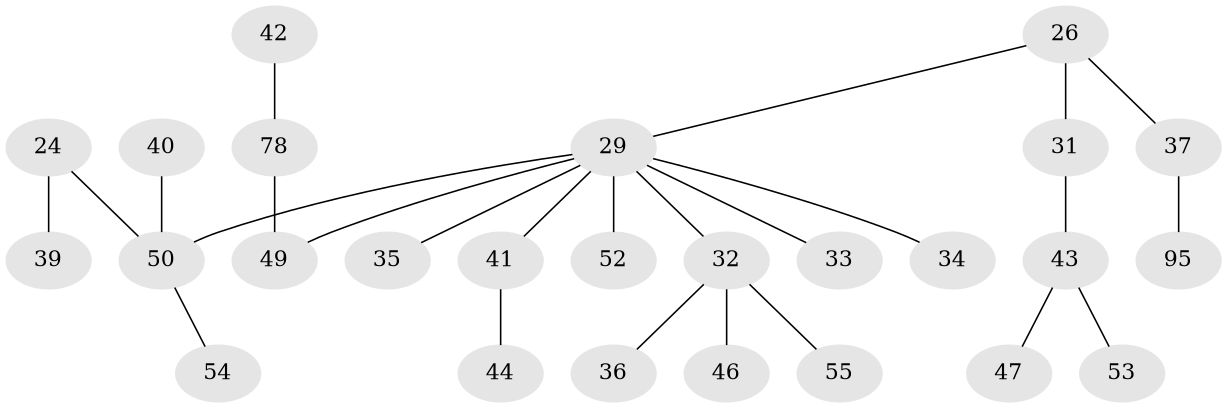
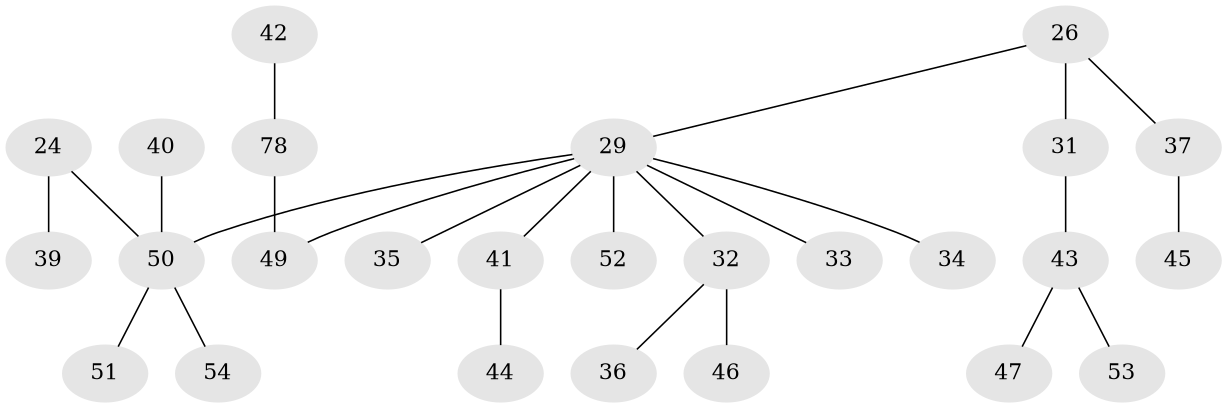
node "95": label "95" -> "45"
node "51": added
node "55": removed
